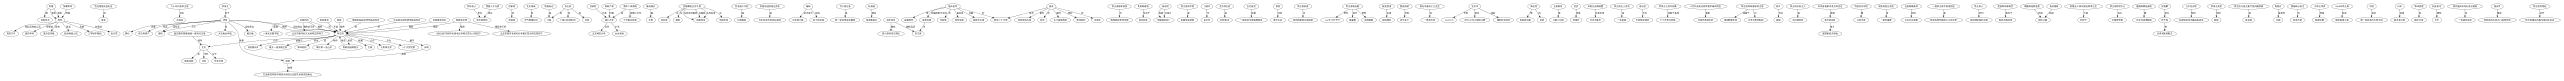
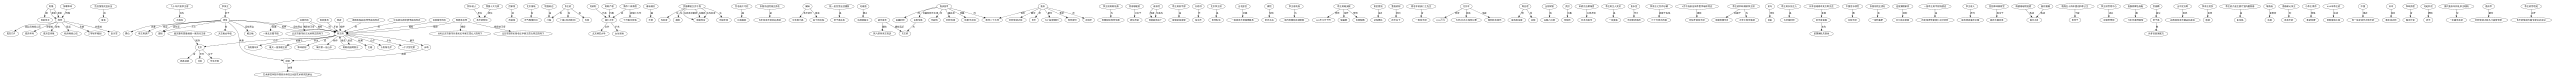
edge "厉子嘉任务" -> "统一皇宫里这些膳食": reversed
